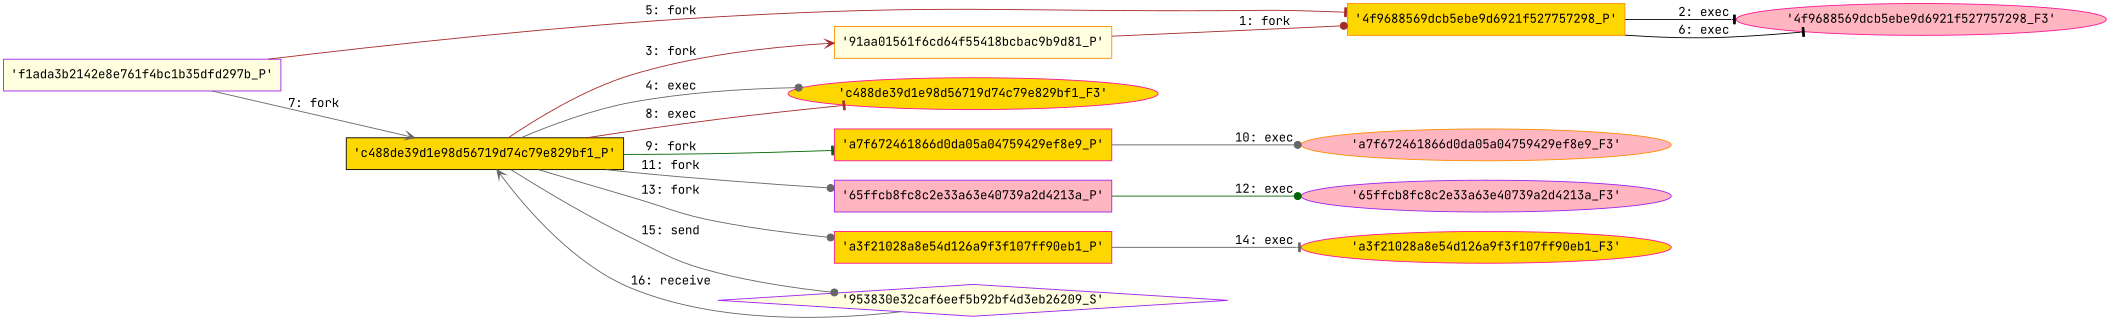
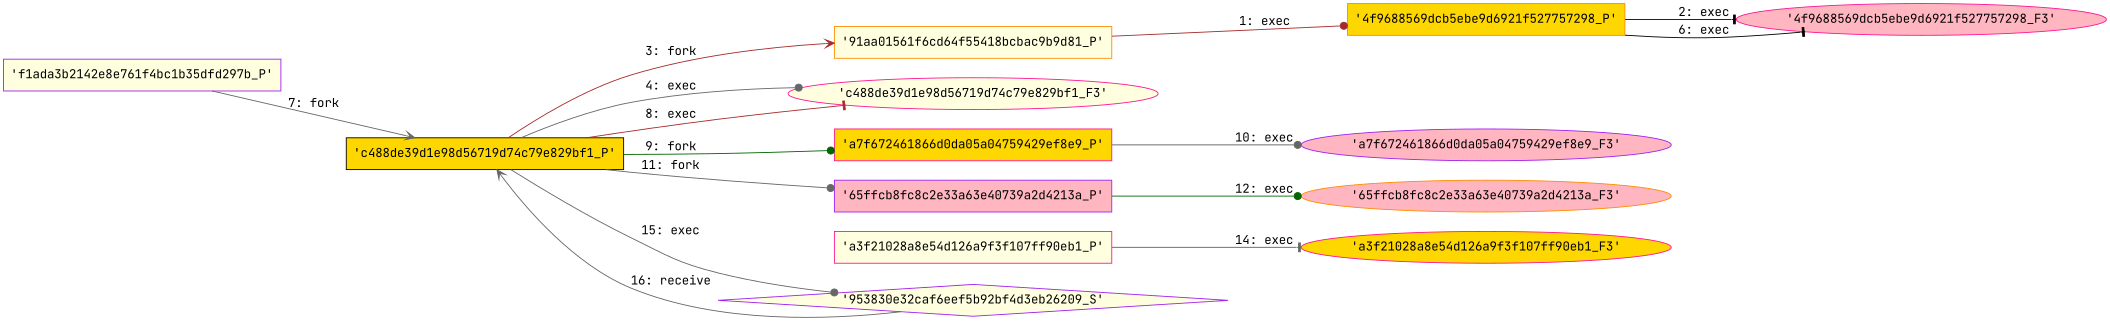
edge "'f1ada3b2142e8e761f4bc1b35dfd297b_P'" -> "'4f9688569dcb5ebe9d6921f527757298_P'": removed, label "5: fork"
edge "'91aa01561f6cd64f55418bcbac9b9d81_P'" -> "'4f9688569dcb5ebe9d6921f527757298_P'": label "1: fork" -> "1: exec"
node "'c488de39d1e98d56719d74c79e829bf1_F3'": fillcolor gold -> lightyellow
node "'a7f672461866d0da05a04759429ef8e9_F3'": color darkorange -> purple
edge "'c488de39d1e98d56719d74c79e829bf1_P'" -> "'a7f672461866d0da05a04759429ef8e9_P'": arrowhead tee -> dot
node "'65ffcb8fc8c2e33a63e40739a2d4213a_F3'": color purple -> darkorange
edge "'c488de39d1e98d56719d74c79e829bf1_P'" -> "'a3f21028a8e54d126a9f3f107ff90eb1_P'": removed, label "13: fork"
edge "'c488de39d1e98d56719d74c79e829bf1_P'" -> "'953830e32caf6eef5b92bf4d3eb26209_S'": label "15: send" -> "15: exec"
node "'a3f21028a8e54d126a9f3f107ff90eb1_P'": fillcolor gold -> lightyellow
